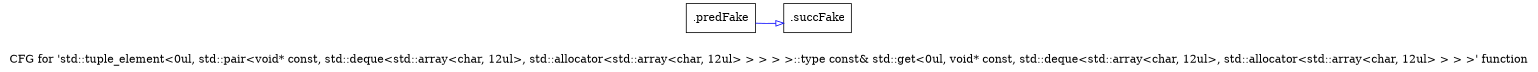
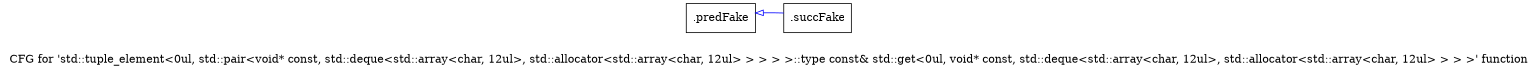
edge ".predFake" -> ".succFake": reversed
